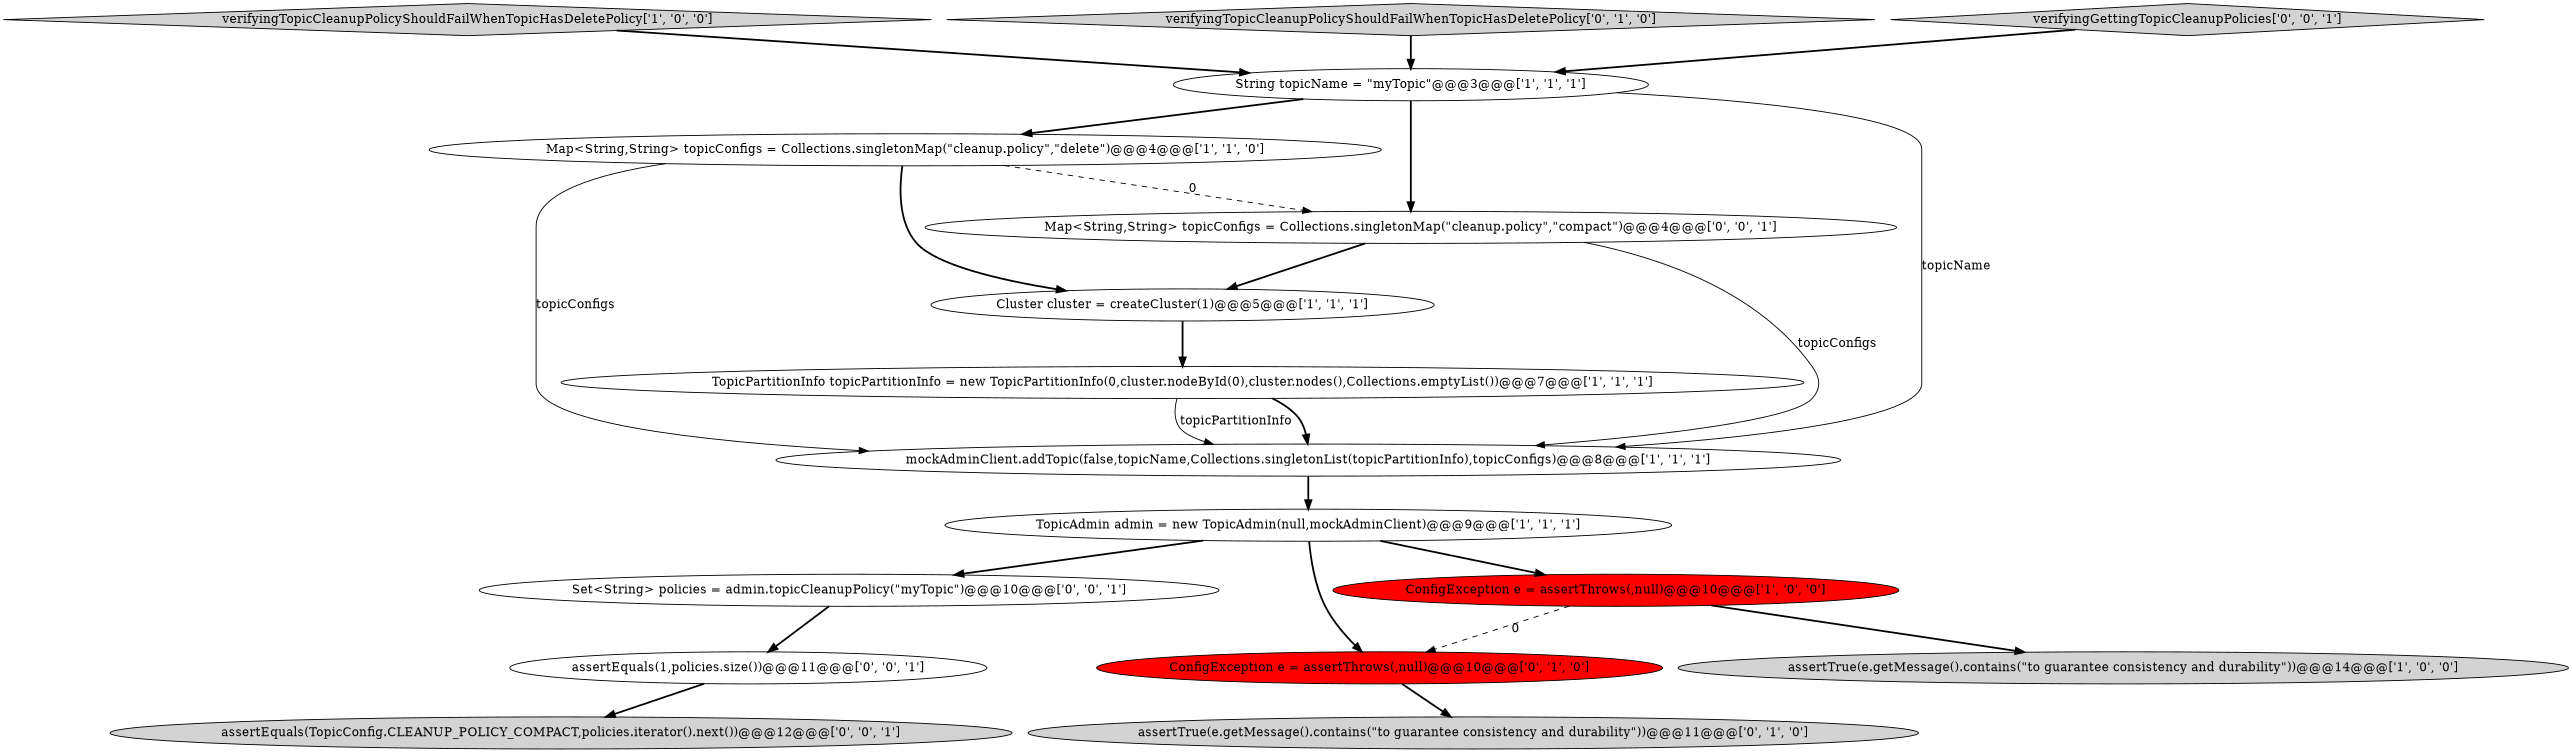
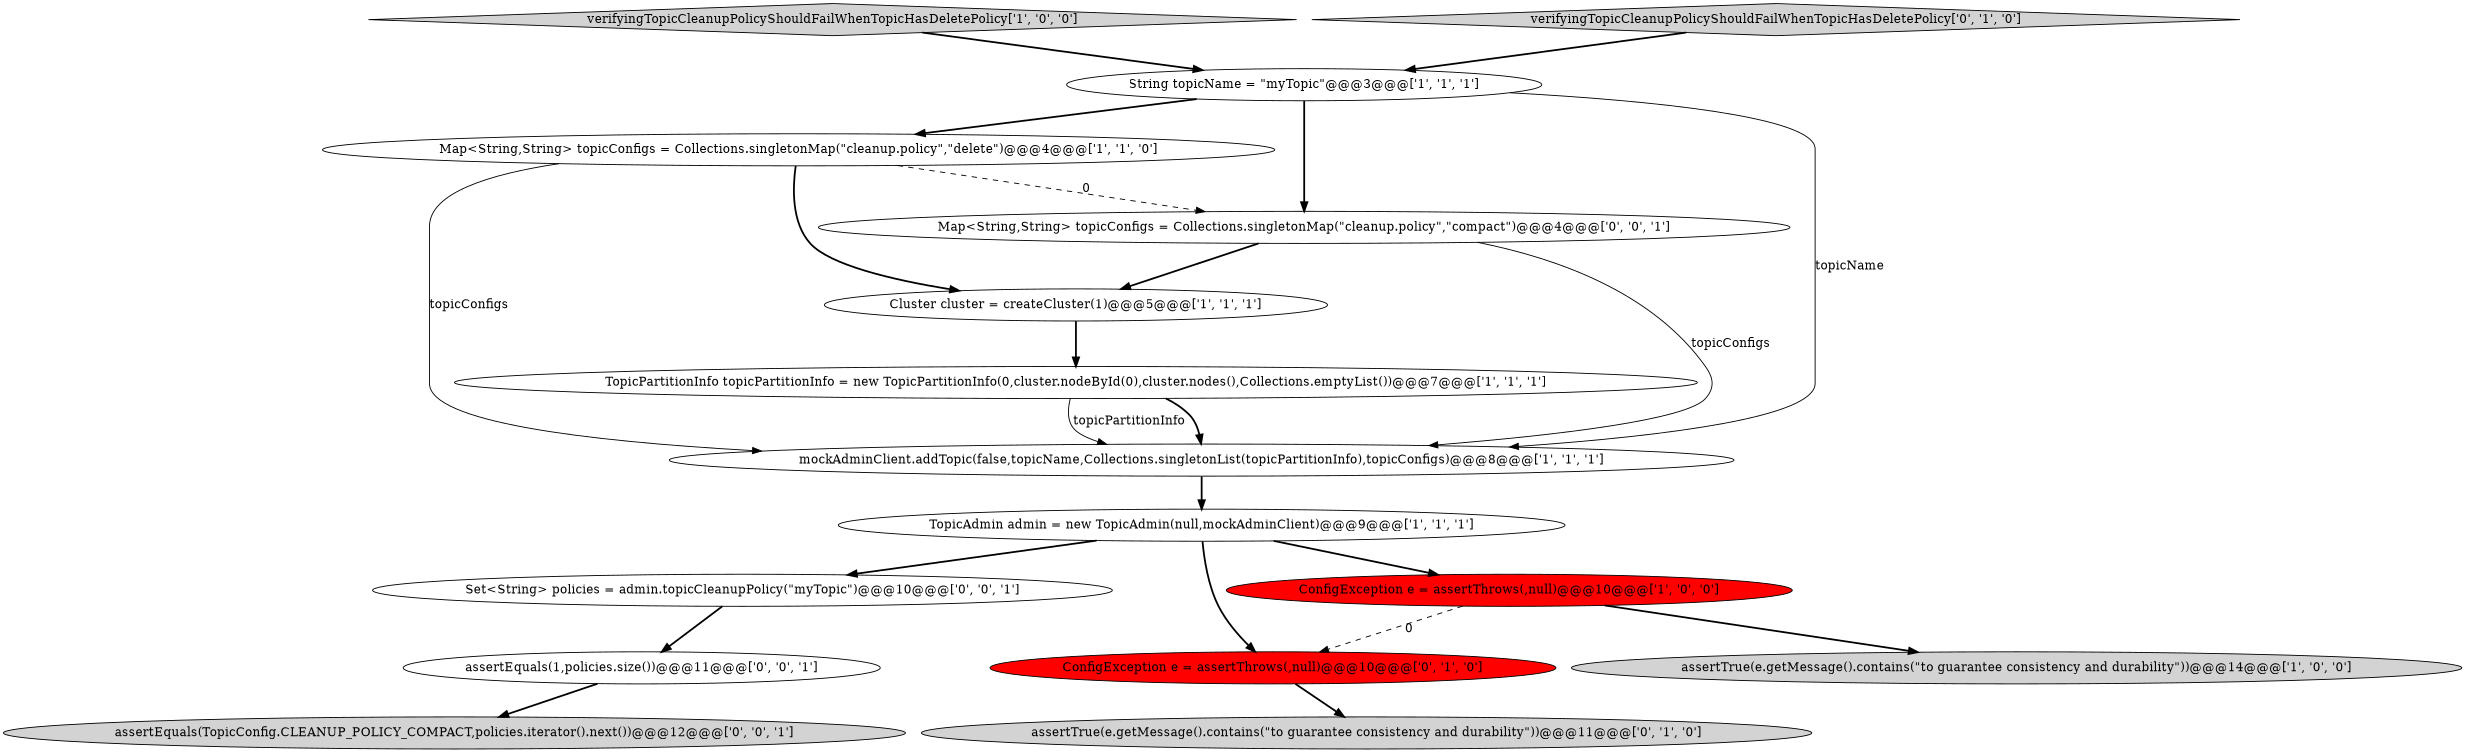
node "verifyingGettingTopicCleanupPolicies['0', '0', '1']": removed
